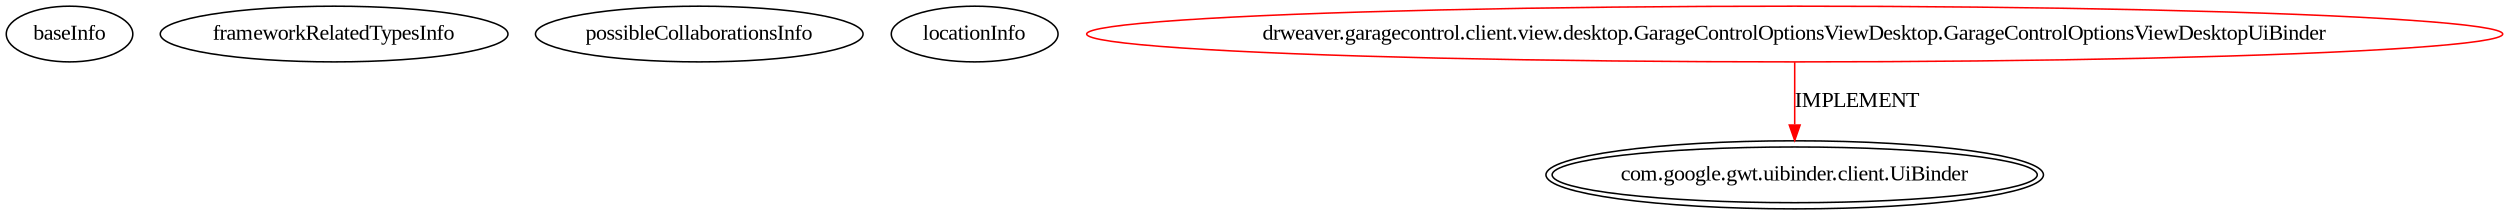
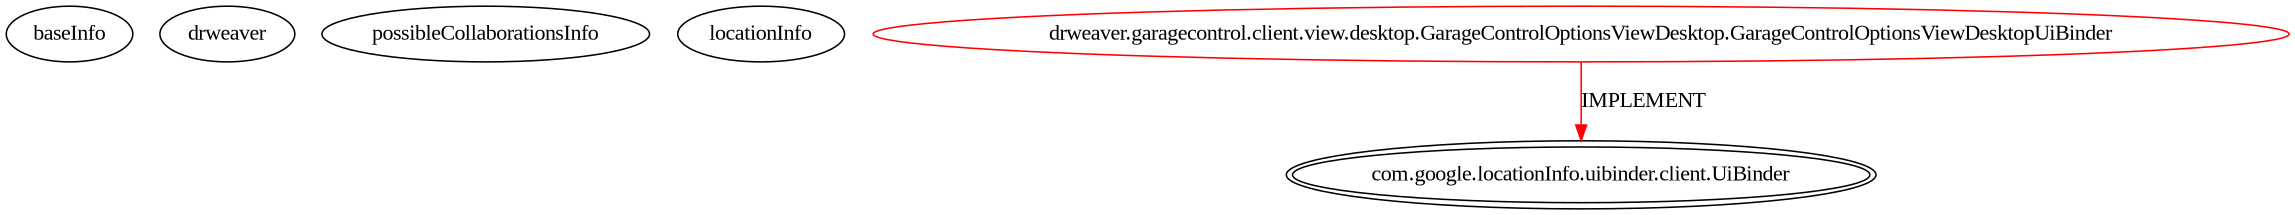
node "frameworkRelatedTypesInfo": label "frameworkRelatedTypesInfo" -> "drweaver"
node "com.google.gwt.uibinder.client.UiBinder": label "com.google.gwt.uibinder.client.UiBinder" -> "com.google.locationInfo.uibinder.client.UiBinder"
